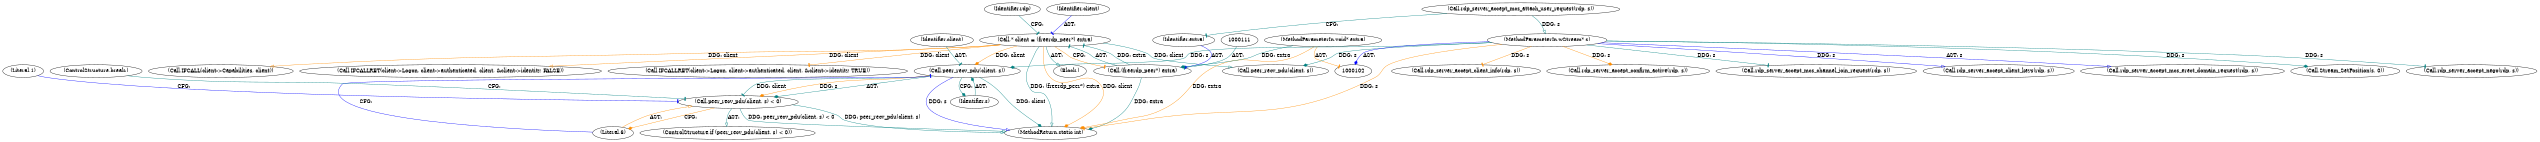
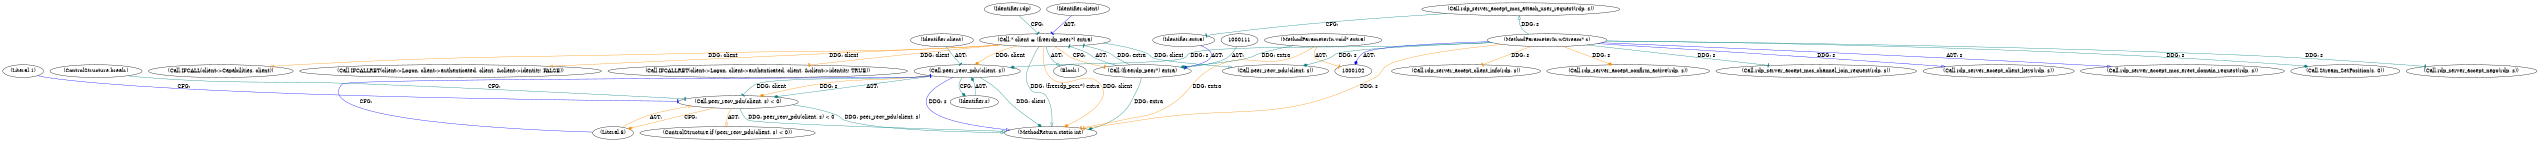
edge "(Call,rdp_server_accept_mcs_attach_user_request(rdp, s))" -> "(MethodParameterIn,wStream* s)": reversed
edge "(MethodParameterIn,void* extra)" -> "(MethodReturn,static int)": arrowhead diamond -> tee
edge "(Call,peer_recv_pdu(client, s) < 0)" -> "(ControlStructure,if (peer_recv_pdu(client, s) < 0))": color teal -> darkorange
